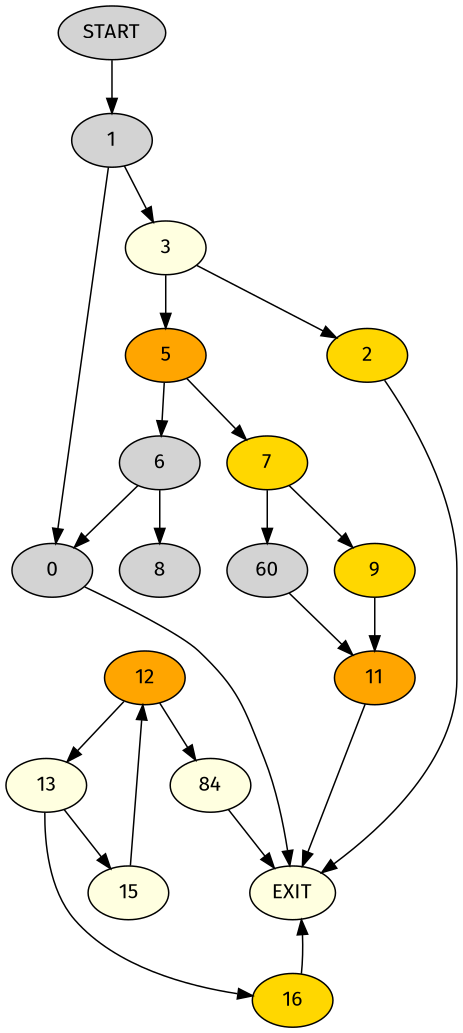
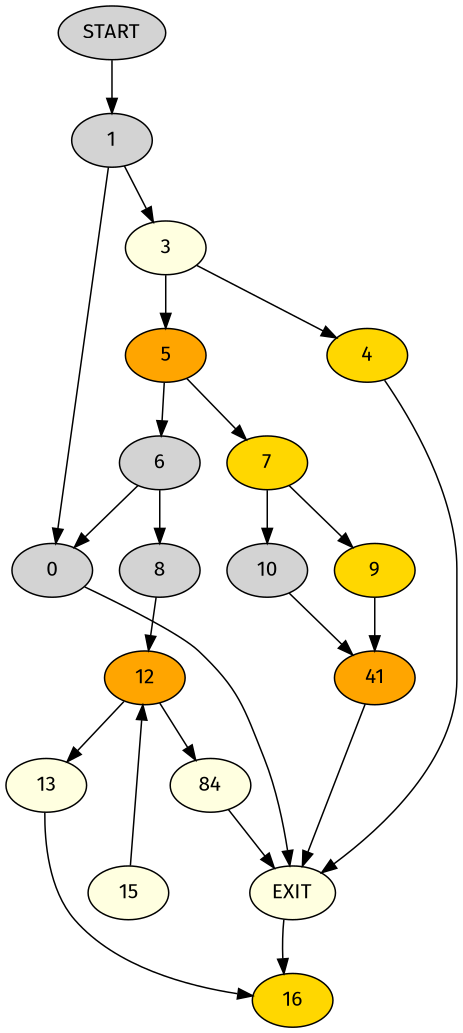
node "2": label "2" -> "4"
node "60": label "60" -> "10"
edge "8" -> "12": added
node "11": label "11" -> "41"
edge "13" -> "15": removed
edge "16" -> "EXIT": reversed
